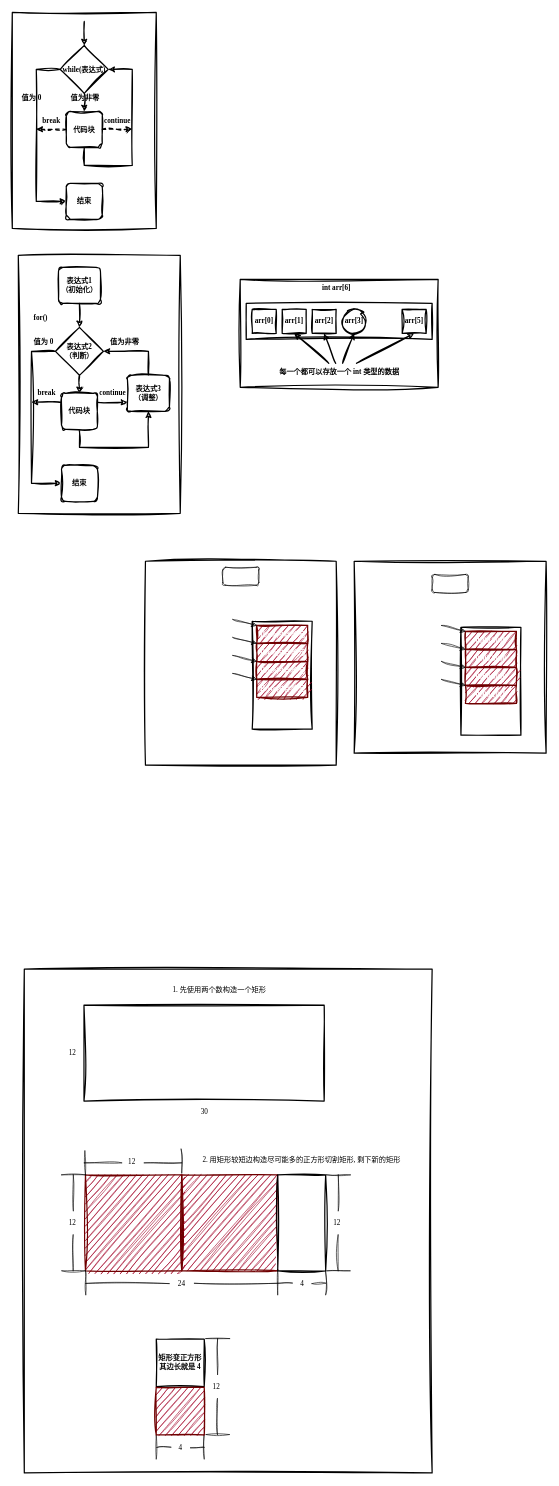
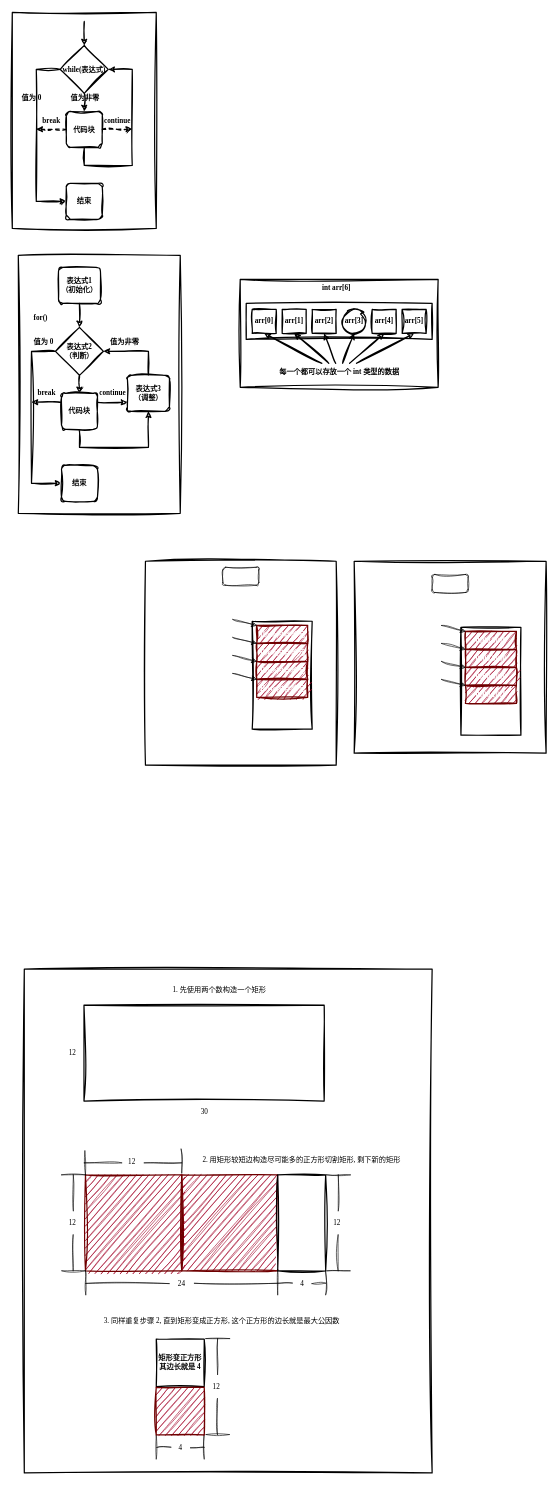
node "arr[4]": added
edge "每一个都可以存放一个 int 类型的数据" -> "arr[0]": added
edge "每一个都可以存放一个 int 类型的数据" -> "arr[4]": added
node "3. 同样重复步骤 2, 直到矩形变成正方形, 这个正方形的边长就是最大公因数": added
